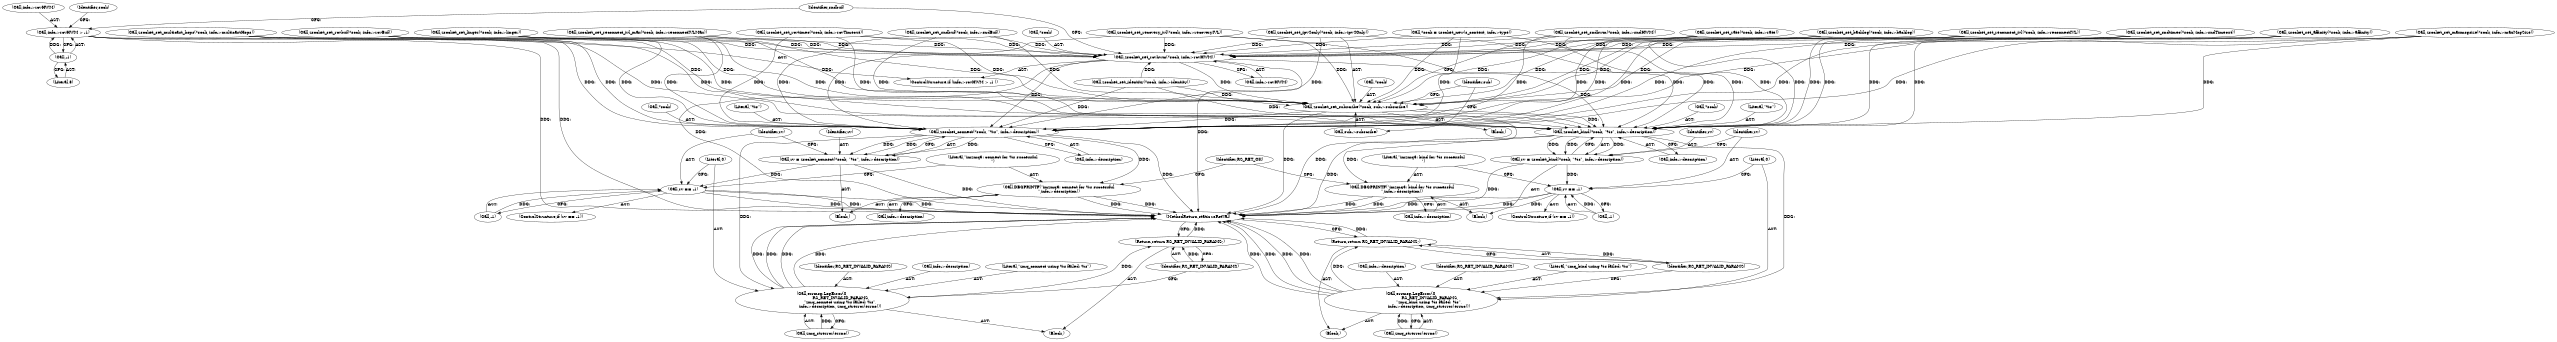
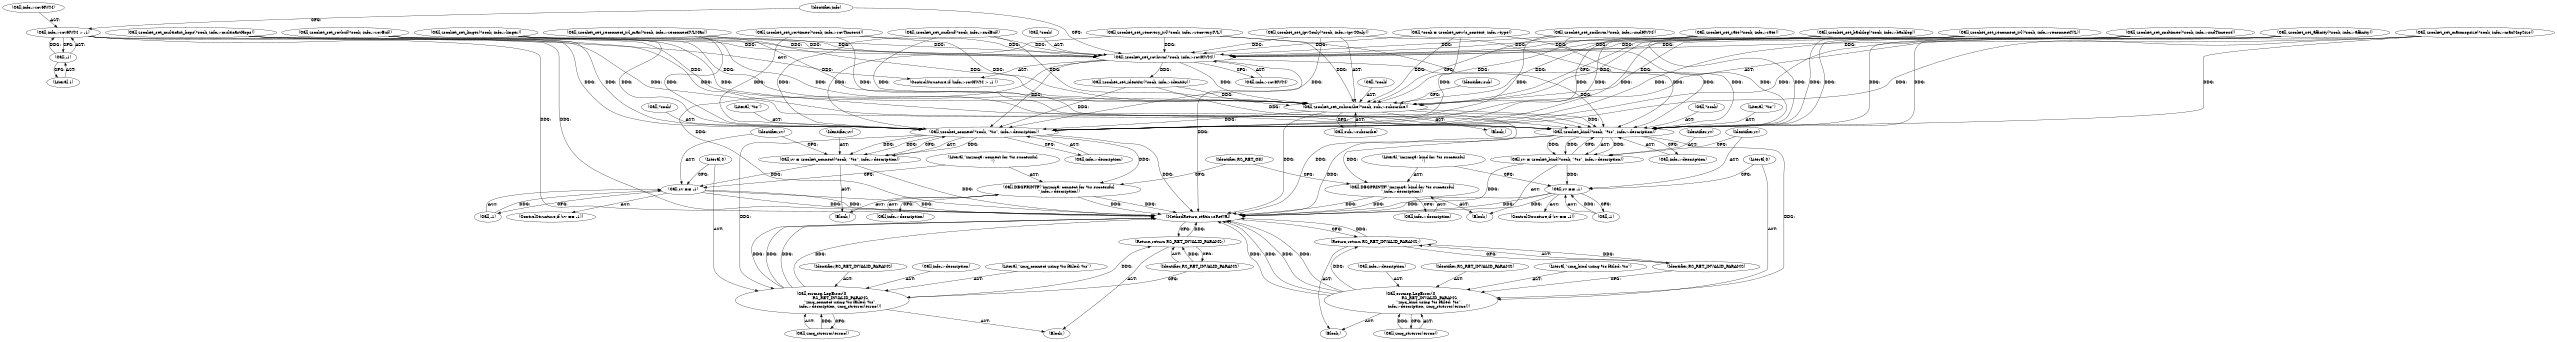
node "(Identifier,sock)": removed
node "(Identifier,sndbuf)": label "(Identifier,sndbuf)" -> "(Identifier,info)"
edge "(Call,zsocket_set_identity(*sock, info->identity))" -> "(Call,zsocket_set_rcvhwm(*sock, info->rcvHWM))": reversed
edge "(Call,zsocket_set_reconnect_ivl(*sock, info->reconnectIVL))" -> "(Call,zsocket_set_subscribe(*sock, sub->subscribe))": label "DDG: " -> "CFG: "
edge "(Call,zsocket_set_maxmsgsize(*sock, info->maxMsgSize))" -> "(Call,zsocket_set_subscribe(*sock, sub->subscribe))": label "DDG: " -> "AST: "
node "(Literal,8)": label "(Literal,8)" -> "(Literal,1)"
edge "(Identifier,sub)" -> "(Call,sub->subscribe)": now "(Call,zsocket_set_subscribe(*sock, sub->subscribe))" -> "(Call,sub->subscribe)"
